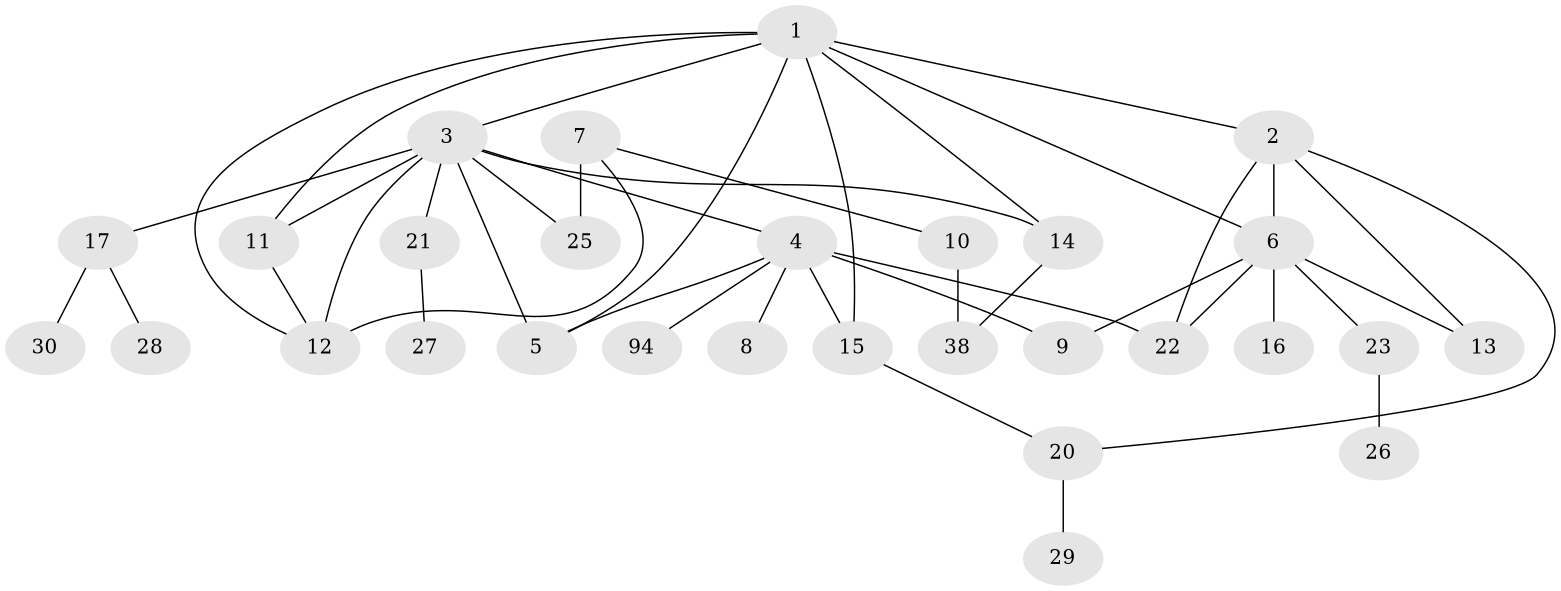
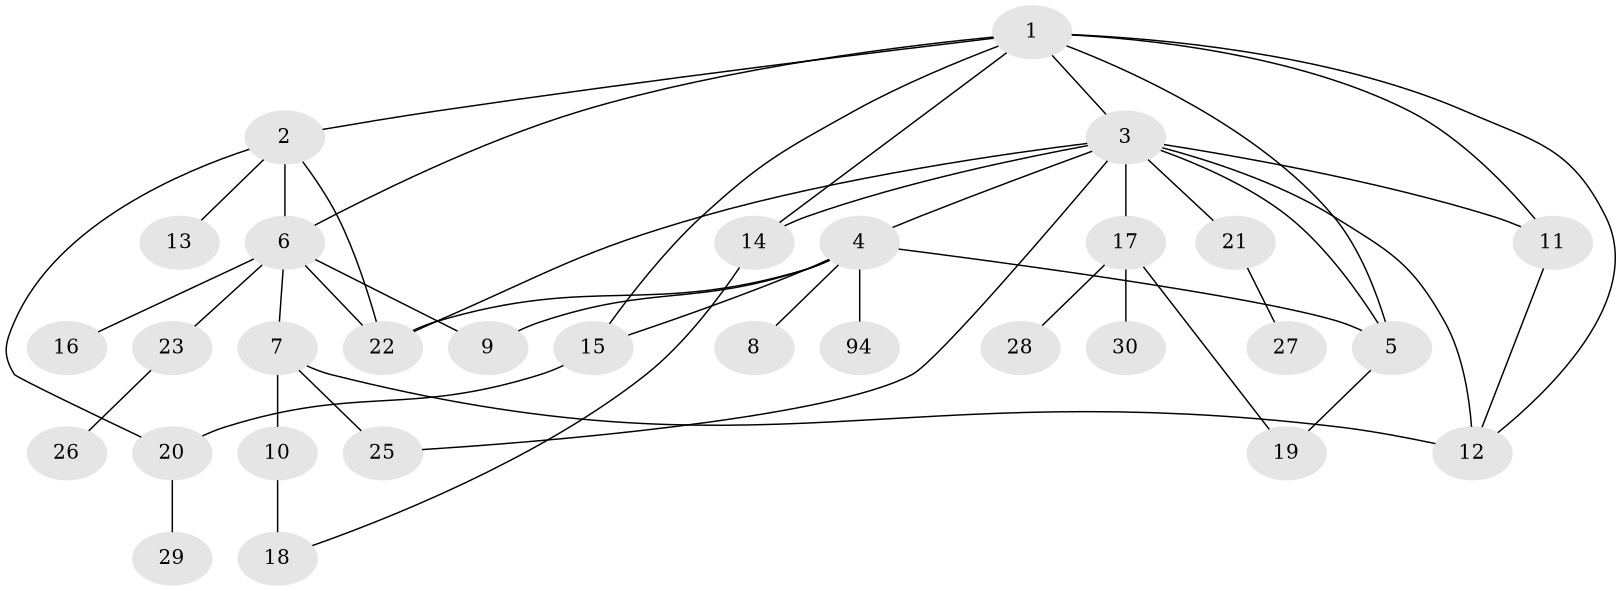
edge "3" -- "22": added
edge "6" -- "13": now "6" -- "7"
node "38": label "38" -> "18"
node "19": added
